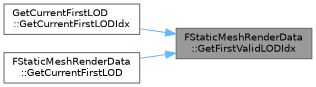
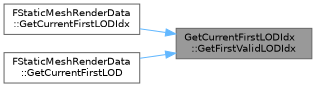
node "GetCurrentFirstLOD ::GetCurrentFirstLODIdx": label "GetCurrentFirstLOD ::GetCurrentFirstLODIdx" -> "FStaticMeshRenderData ::GetCurrentFirstLODIdx"
node "FStaticMeshRenderData ::GetFirstValidLODIdx": label "FStaticMeshRenderData ::GetFirstValidLODIdx" -> "GetCurrentFirstLODIdx ::GetFirstValidLODIdx"
